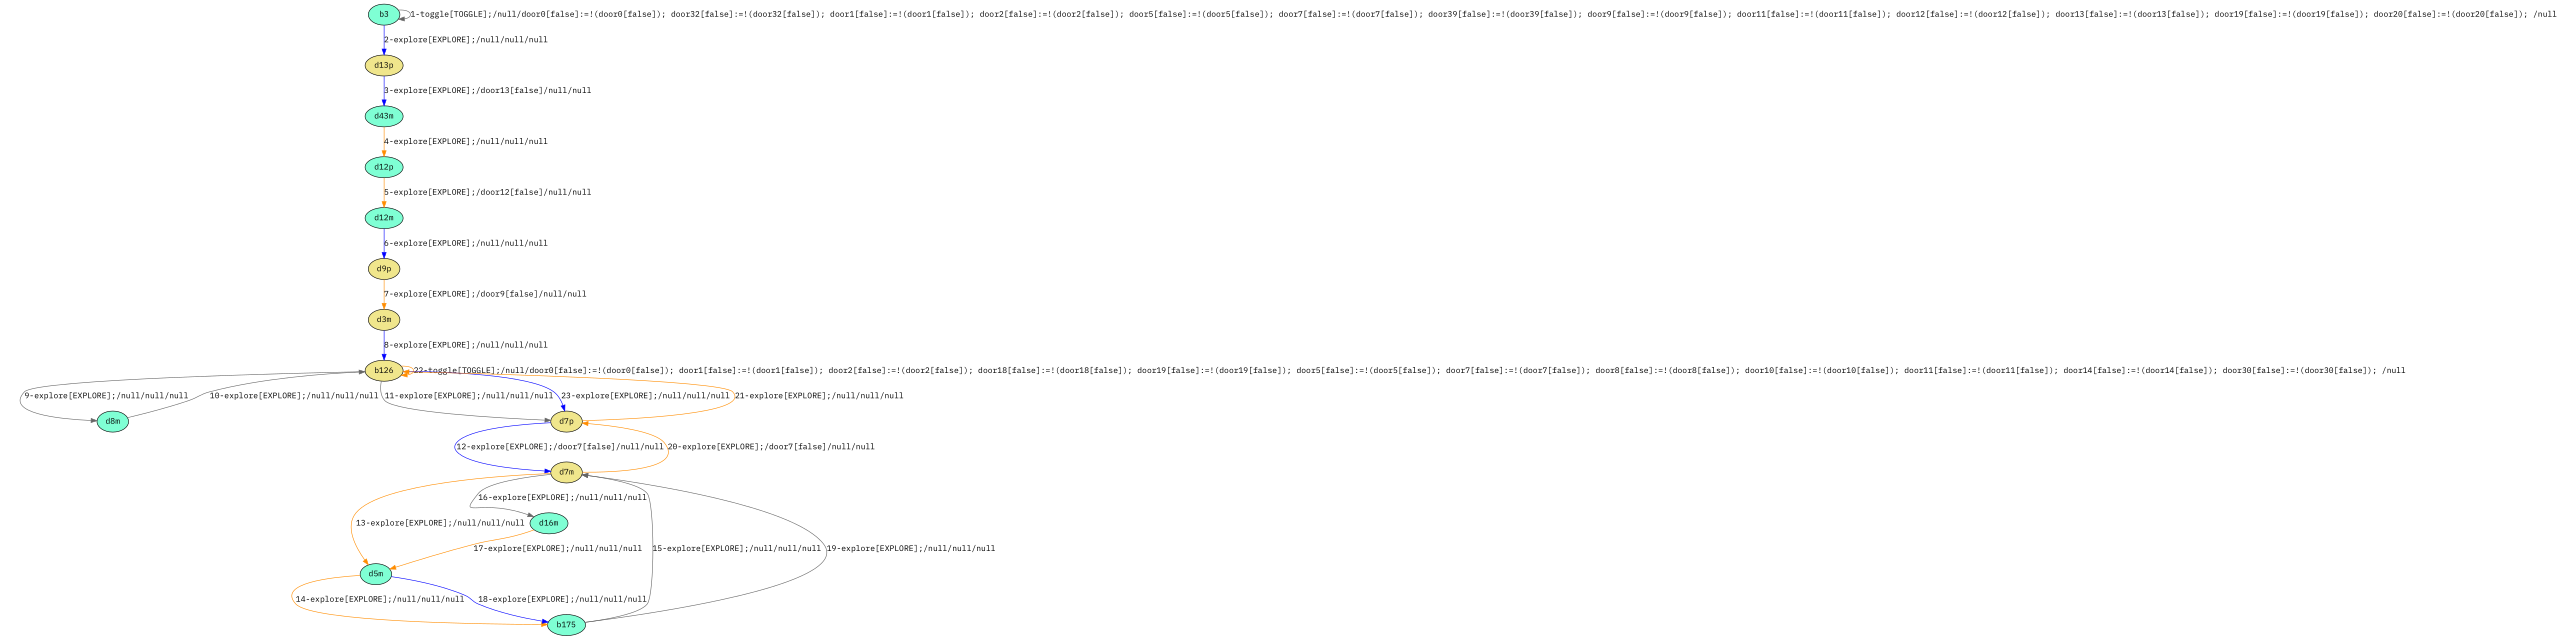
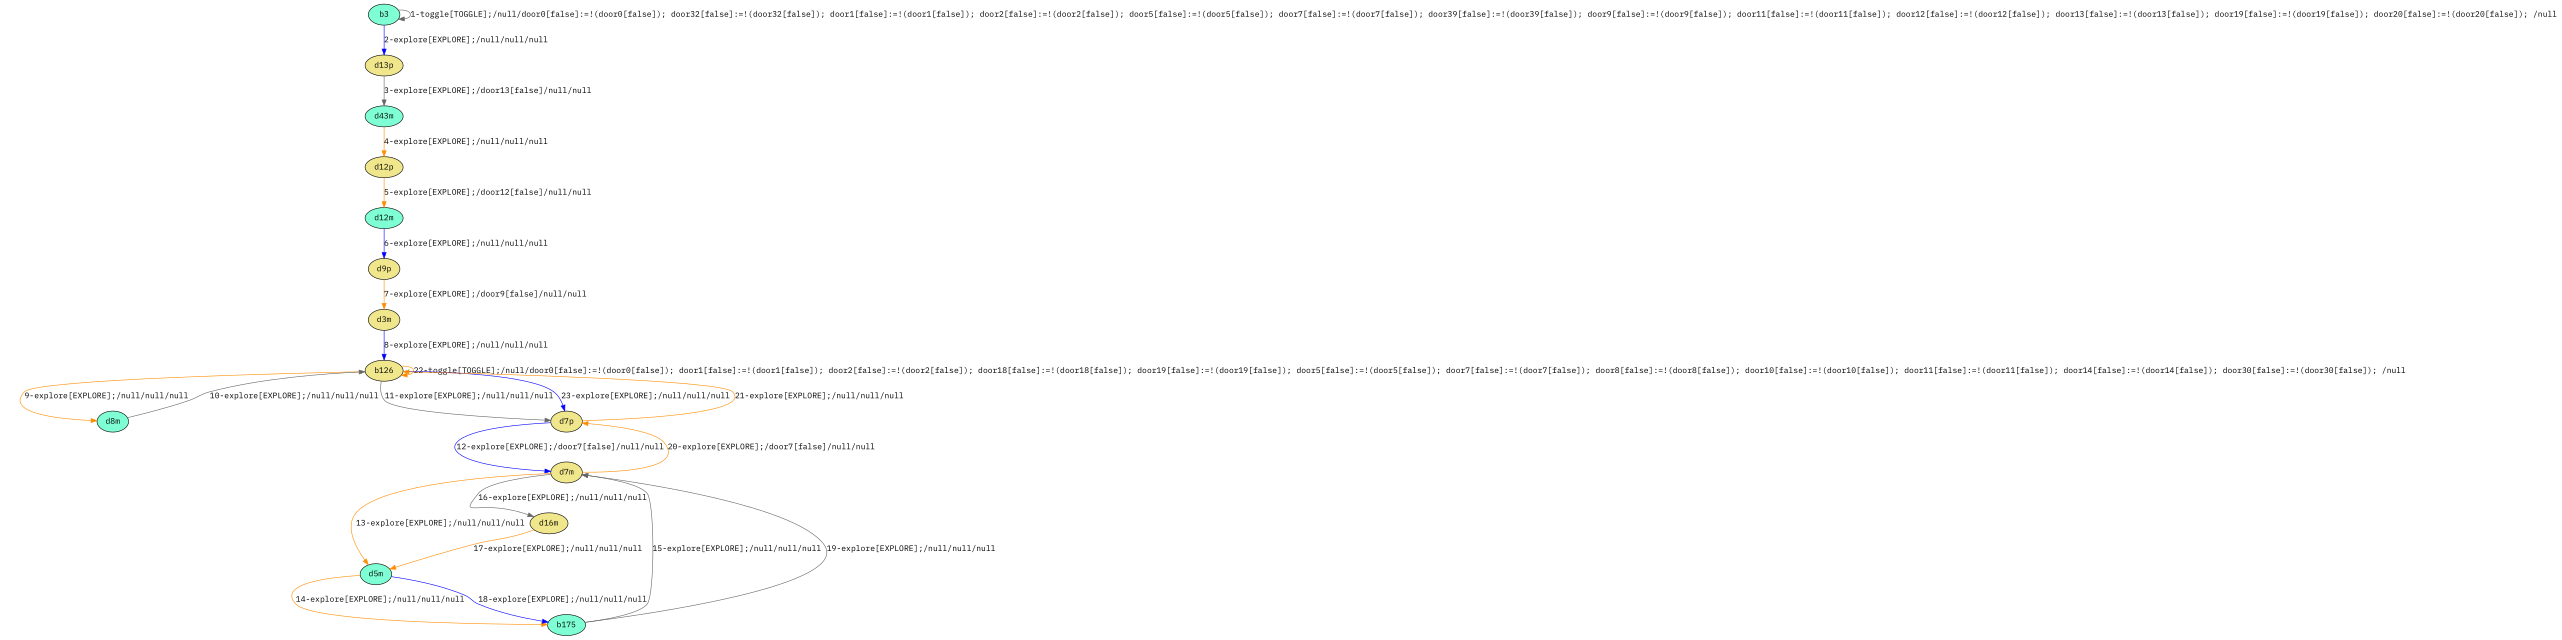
edge "d13p" -> "d43m": color blue -> gray40
node "d12p": fillcolor aquamarine -> khaki
edge "b126" -> "d8m": color gray40 -> darkorange
node "d16m": fillcolor aquamarine -> khaki
